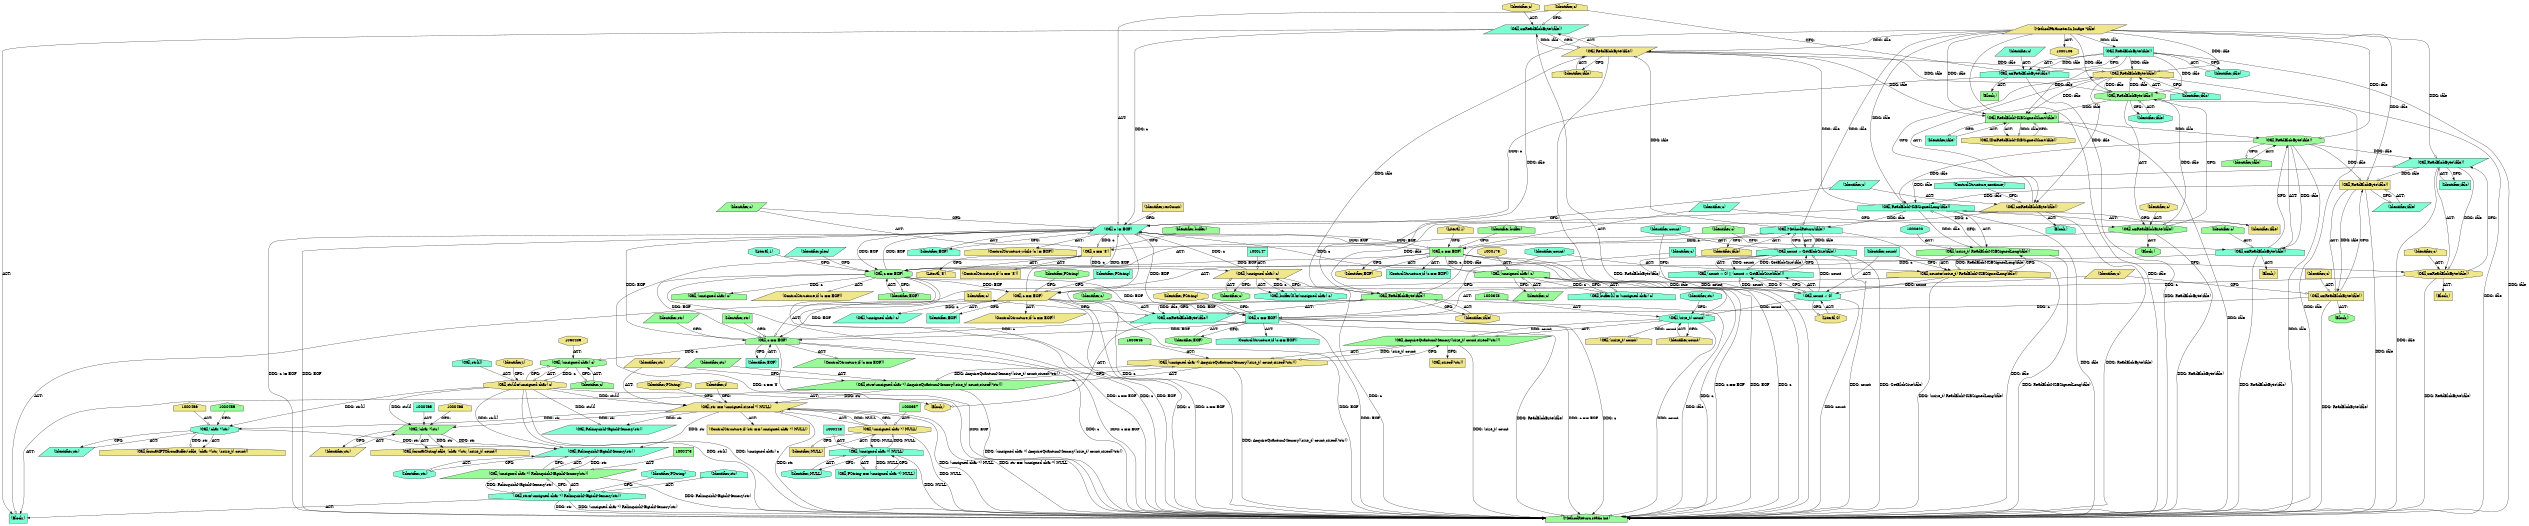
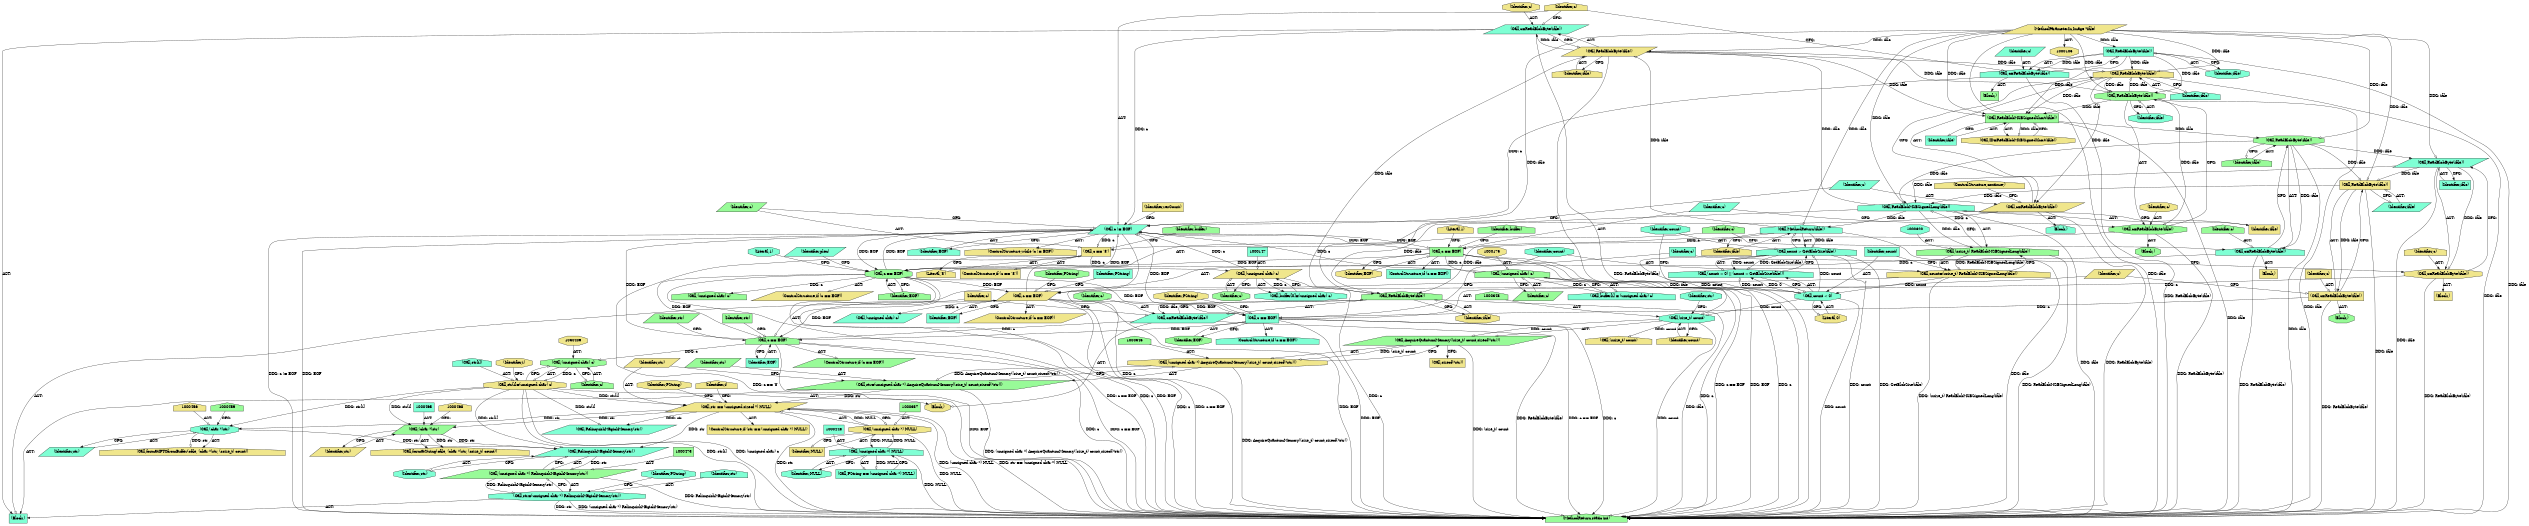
node "(ControlStructure,continue;)": fillcolor aquamarine -> khaki
